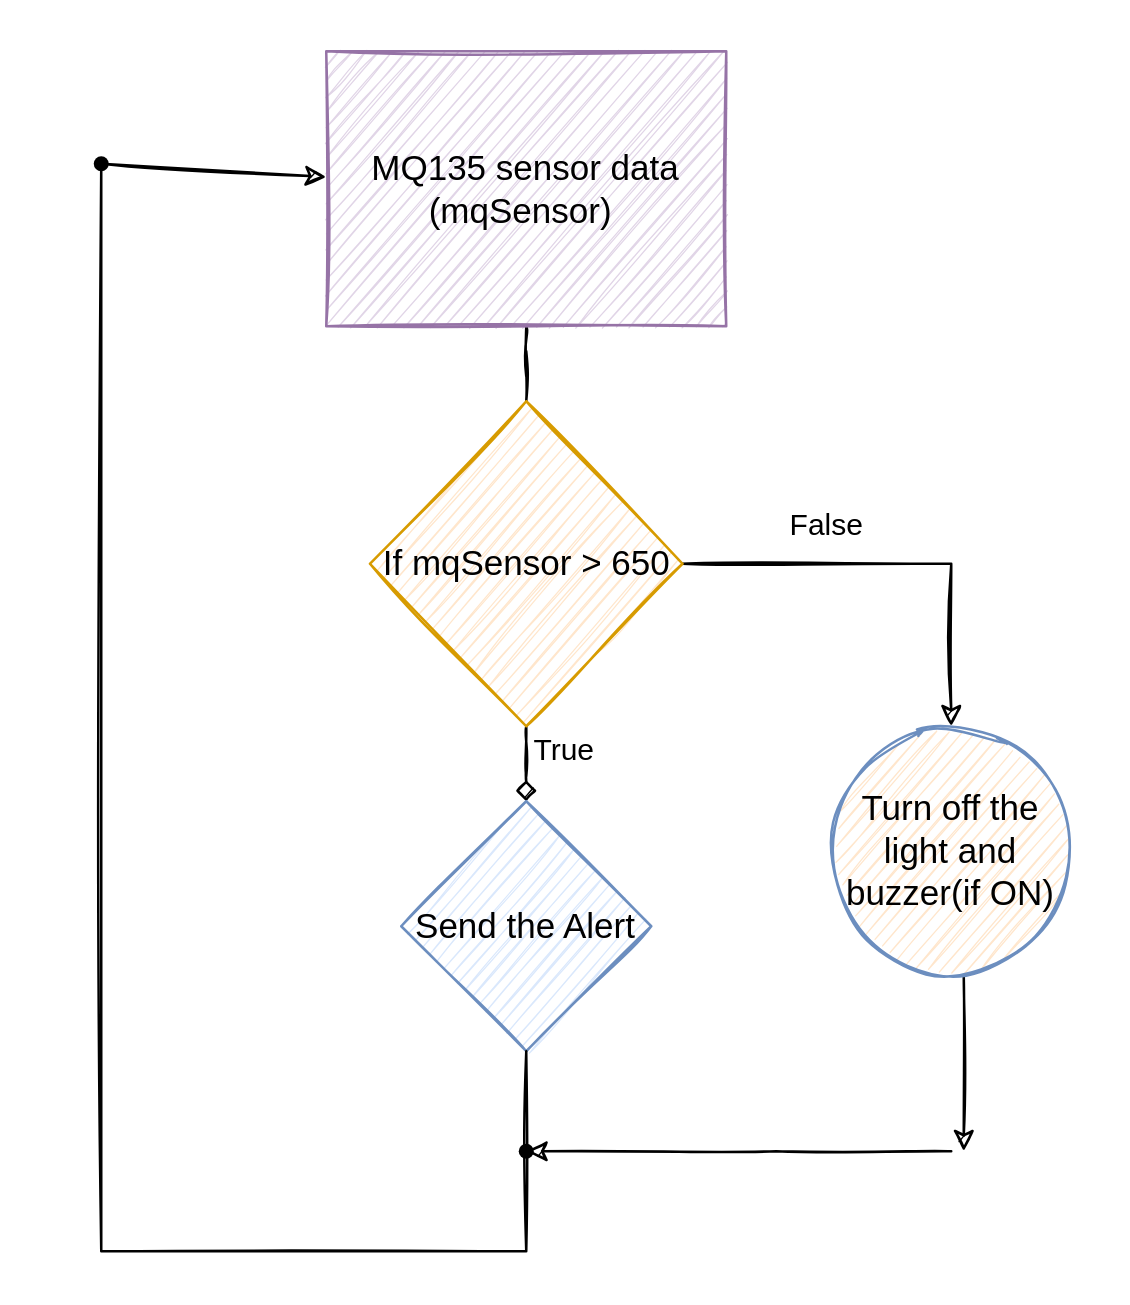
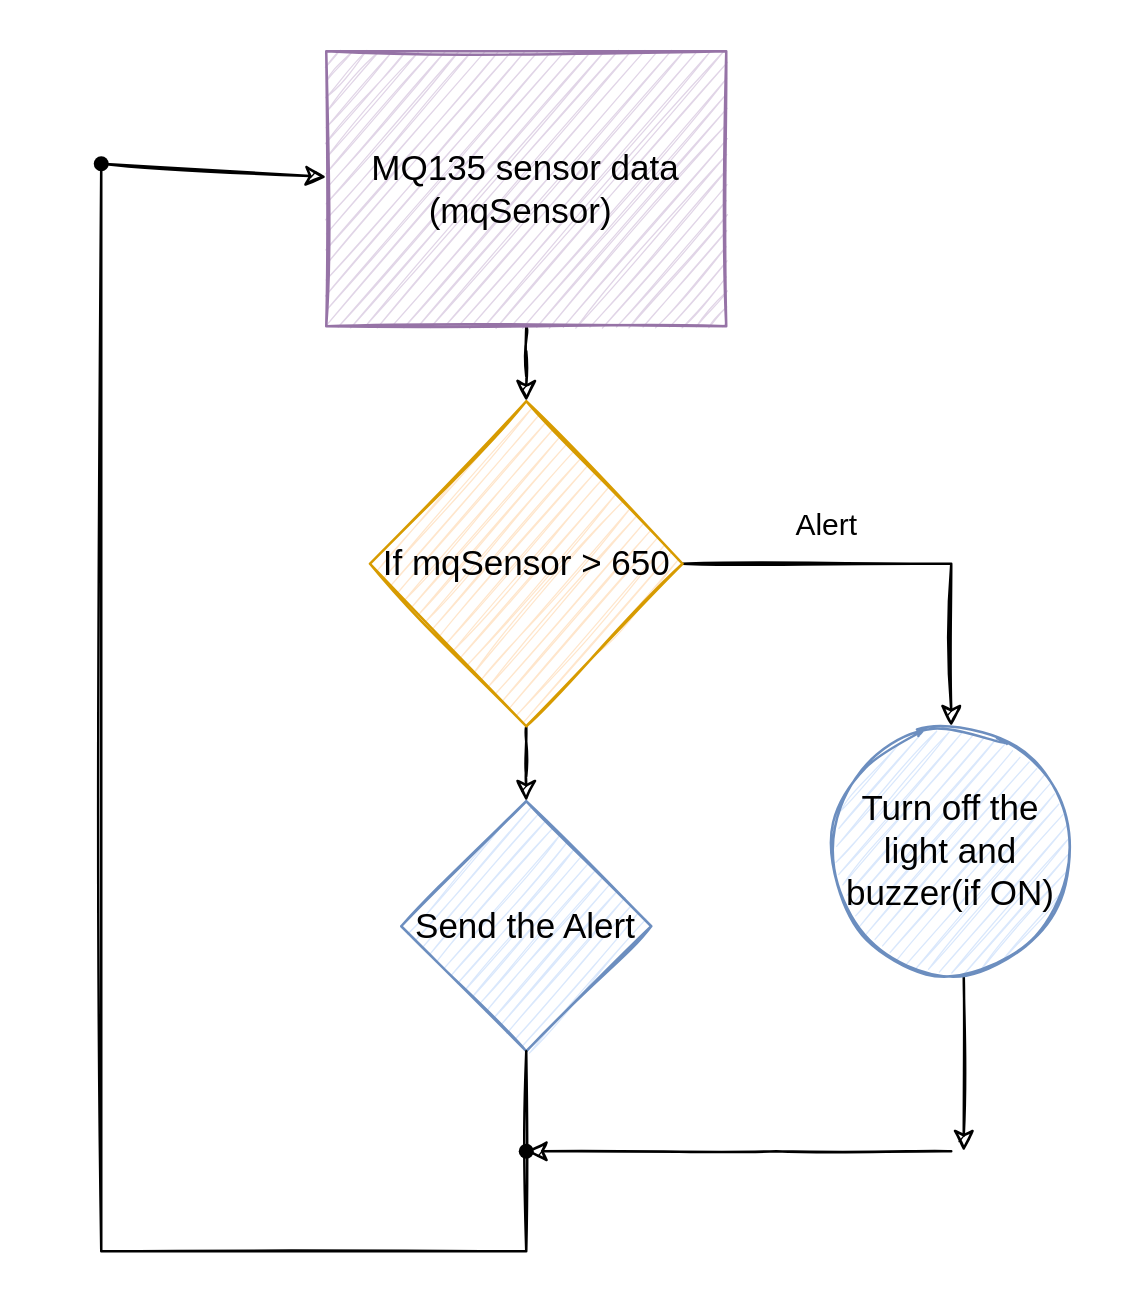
edge "MQ135 sensor data (mqSensor)" -- "If mqSensor > 650": arrowhead none -> classic
node "False": label "False" -> "Alert"
node "True": removed
edge "If mqSensor > 650" -> "Send the Alert": arrowhead diamond -> classic
node "Turn off the light and buzzer(if ON)": fillcolor #ffe6cc -> #dae8fc
